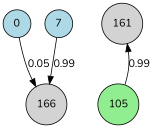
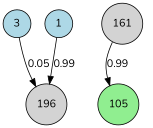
node "0": label "0" -> "3"
node "7": label "7" -> "1"
edge "105" -> "161": reversed
node "166": label "166" -> "196"
